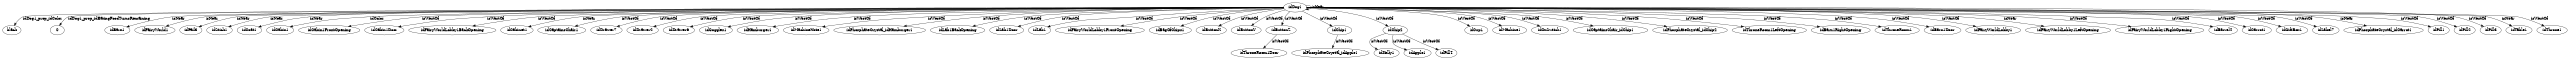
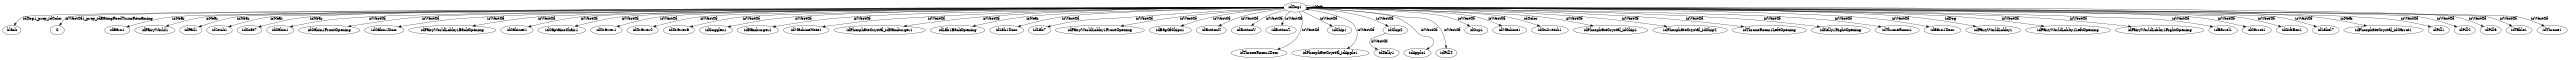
edge "idDog1" -> "0": label "idDog1_prop_idEatingFoodTurnsRemaining" -> "isWestOf1_prop_idEatingFoodTurnsRemaining"
edge "idDog1" -> "idCabin1": label "idColor" -> "isWestOf"
edge "idDog1" -> "idCabinet1": label "isNear" -> "isWestOf"
edge "idDog1" -> "idLab1BackOpening": label "isWestOf" -> "isNear"
edge "idDog1" -> "idOnSwitch1": label "isWestOf" -> "idColor"
edge "idDog1" -> "idFairyWorldLobby1": label "isWestOf" -> "idDog"
edge "idDog1" -> "idFairyWorldLobby1LeftOpening": label "isNear" -> "isWestOf"
edge "idDog1" -> "idTable1": label "isNear" -> "isWestOf"
node "idPail3": label "idPail3" -> "idPail1"
node "idCoat1": label "idCoat1" -> "idCoat7"
node "idDrawer7": label "idDrawer7" -> "idDrawer1"
node "idLab1": label "idLab1" -> "idLab7"
node "idCaptainsChair_idChip1": label "idCaptainsChair_idChip1" -> "idPhosphateCrystal_idChip1"
node "idBarn1RightOpening": label "idBarn1RightOpening" -> "idKelly1RightOpening"
node "idBarrel4": label "idBarrel4" -> "idBarrel1"
edge "idChip1" -> "idPhosphateCrystal_idApple1": now "idDog1" -> "idPhosphateCrystal_idApple1"
edge "idButtonZ" -> "idThroneRoom1Door": now "idDog1" -> "idThroneRoom1Door"
edge "idChip2" -> "idPill4": now "idDog1" -> "idPill4"
edge "idChip2" -> "idApple1": now "idDog1" -> "idApple1"
